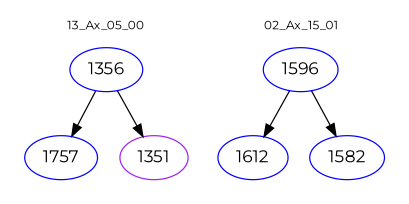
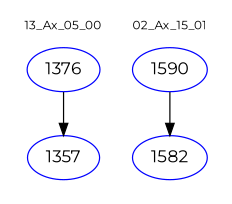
node "1356": label "1356" -> "1376"
node "1596": label "1596" -> "1590"
node "1757": label "1757" -> "1357"
node "1351": removed
node "1612": removed
